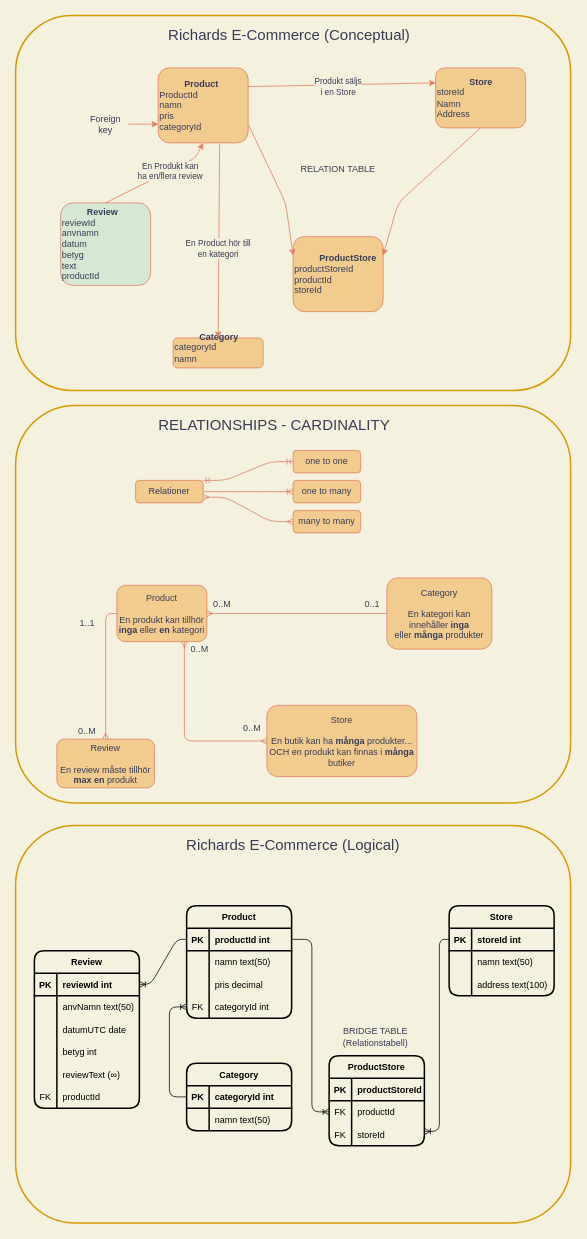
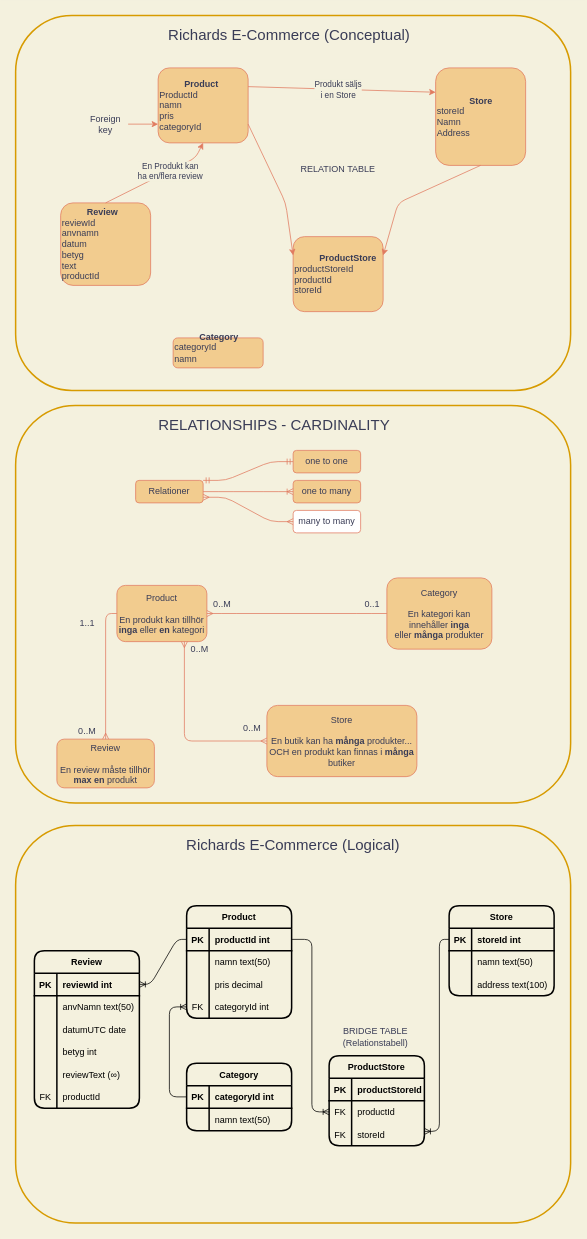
node "Store storeId Namn Address": size 90x60 -> 90x98
node "Review reviewId anvnamn datum betyg text productId": fillcolor #d5e8d4 -> #f2cc8f
edge "Product ProductId namn pris categoryId" -> "Category categoryId namn": removed, label "En Product hör till en kategori"
node "many to many": fillcolor #f2cc8f -> #ffffff
